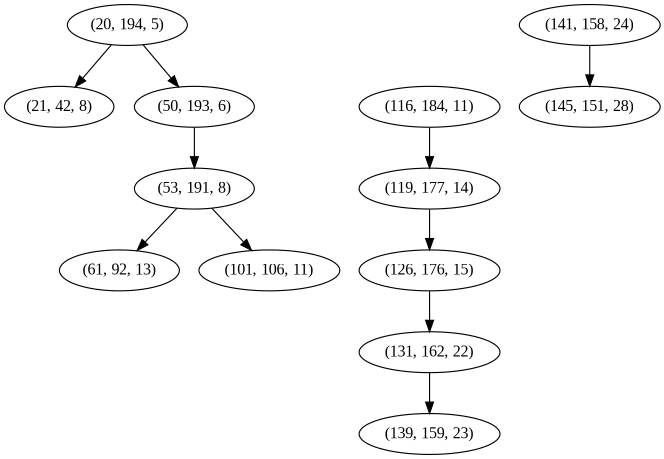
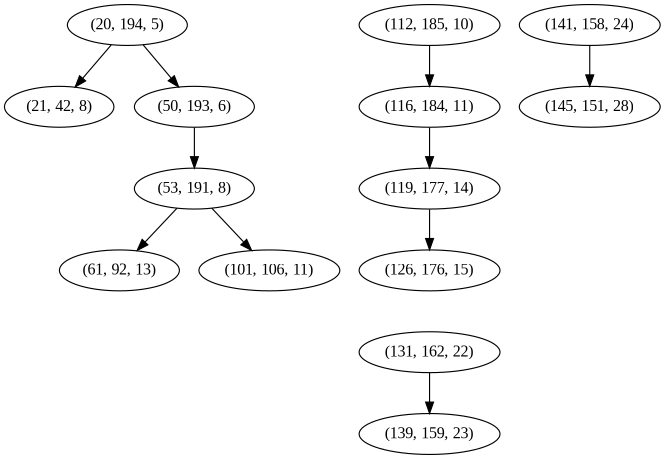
node "(112, 185, 10)": added
edge "(126, 176, 15)" -> "(131, 162, 22)": removed
